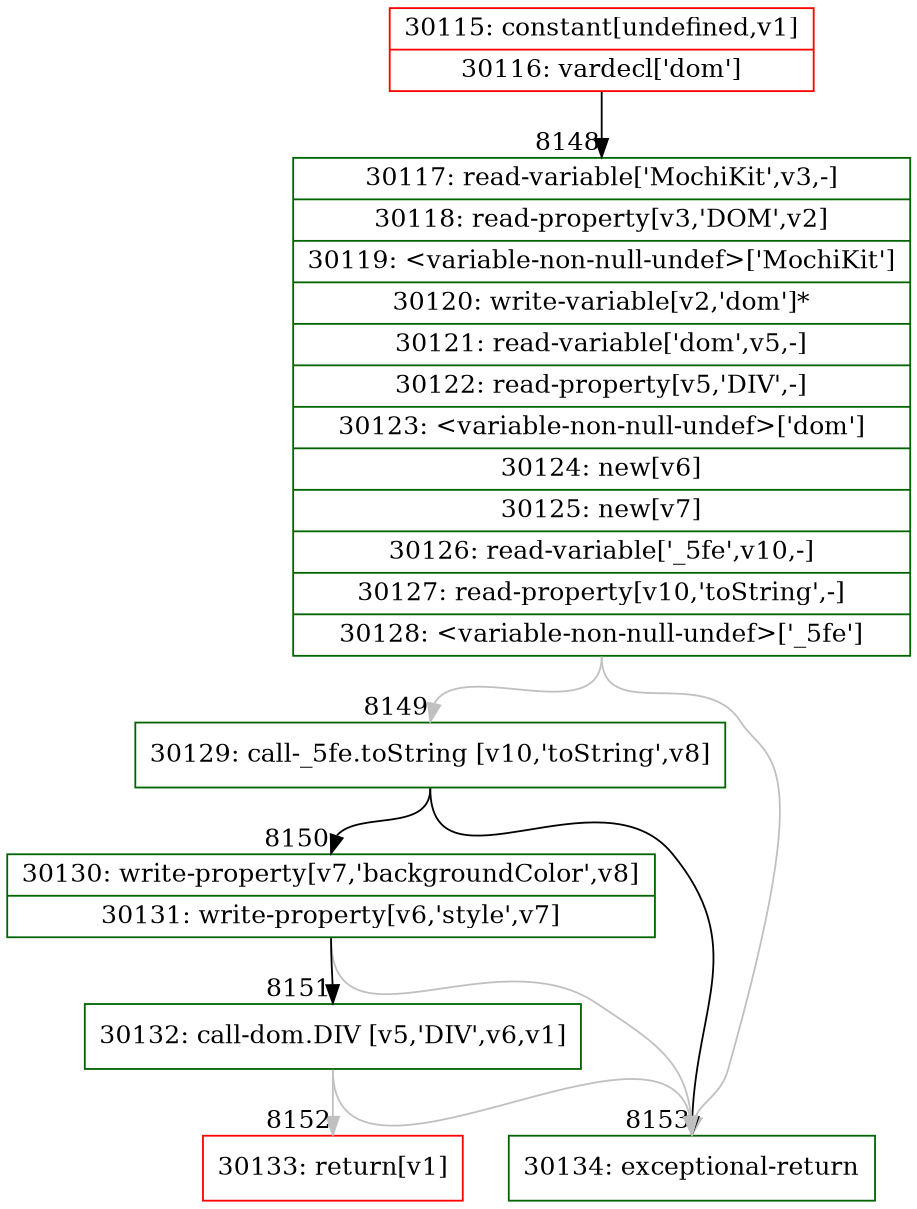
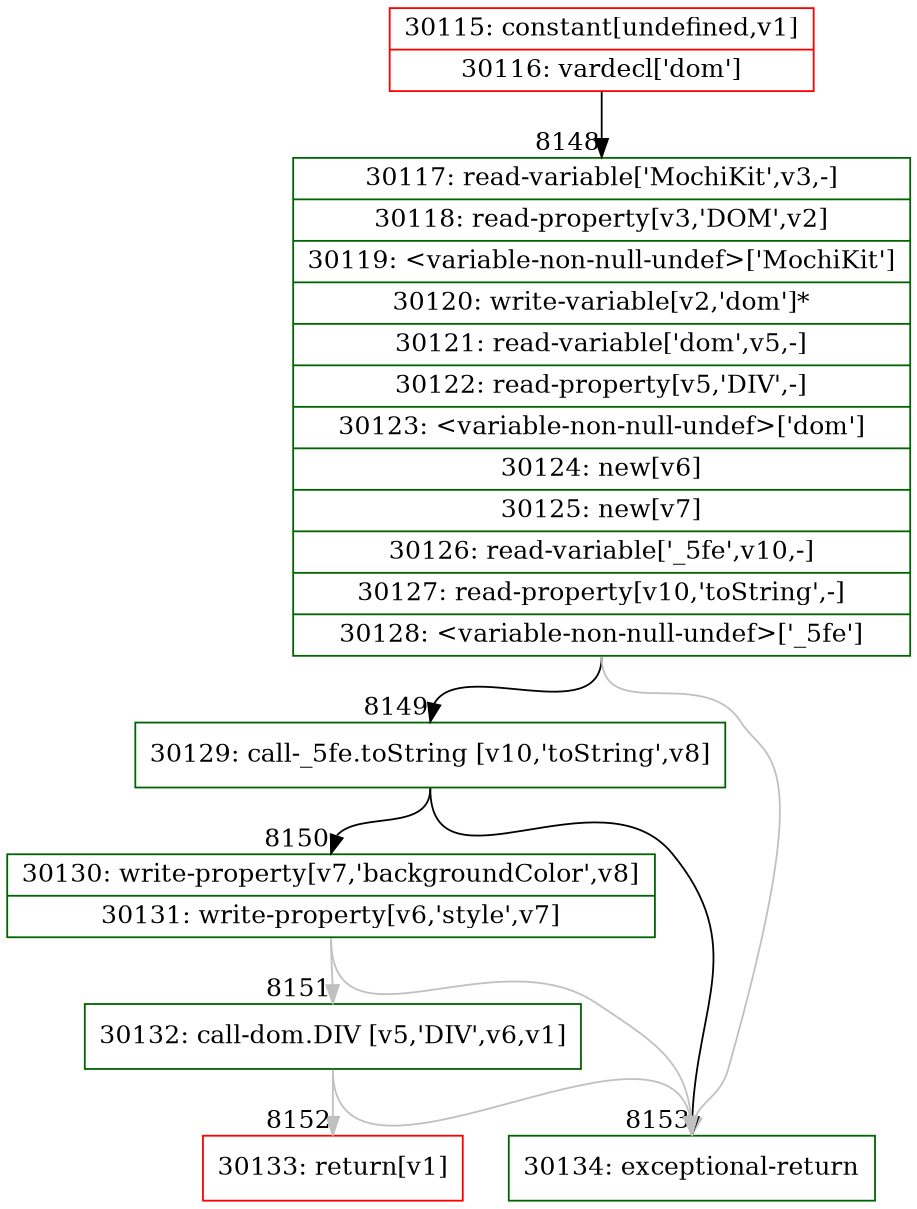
edge "30117: read-variable['MochiKit',v3,-]" -> "30129: call-_5fe.toString [v10,'toString',v8]": color gray -> black
edge "30130: write-property[v7,'backgroundColor',v8]" -> "30132: call-dom.DIV [v5,'DIV',v6,v1]": color black -> gray
